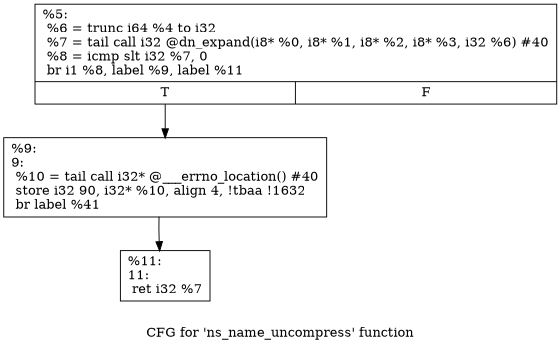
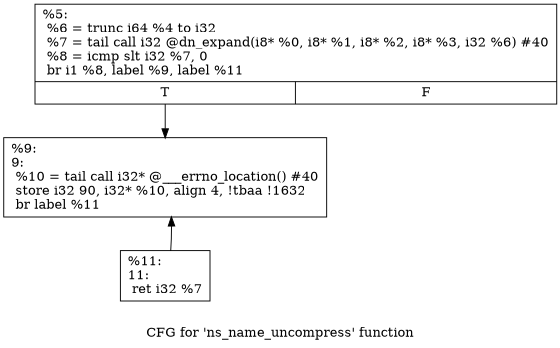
node "%9:": text "br label %41" -> "br label %11"
edge "%9:" -> "%11:": reversed
